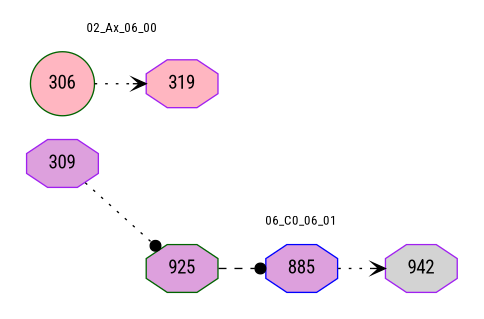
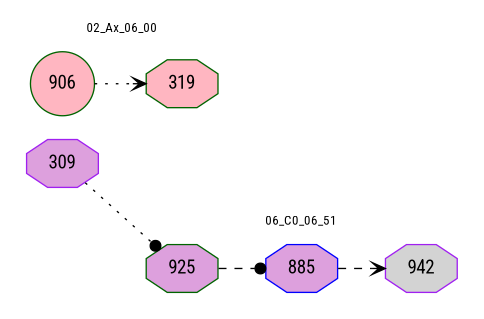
node "306": label "306" -> "906"
node "319": color purple -> darkgreen
cluster "06_C0_06_01": label "06_C0_06_01" -> "06_C0_06_51"
edge "885" -> "942": style dotted -> dashed
